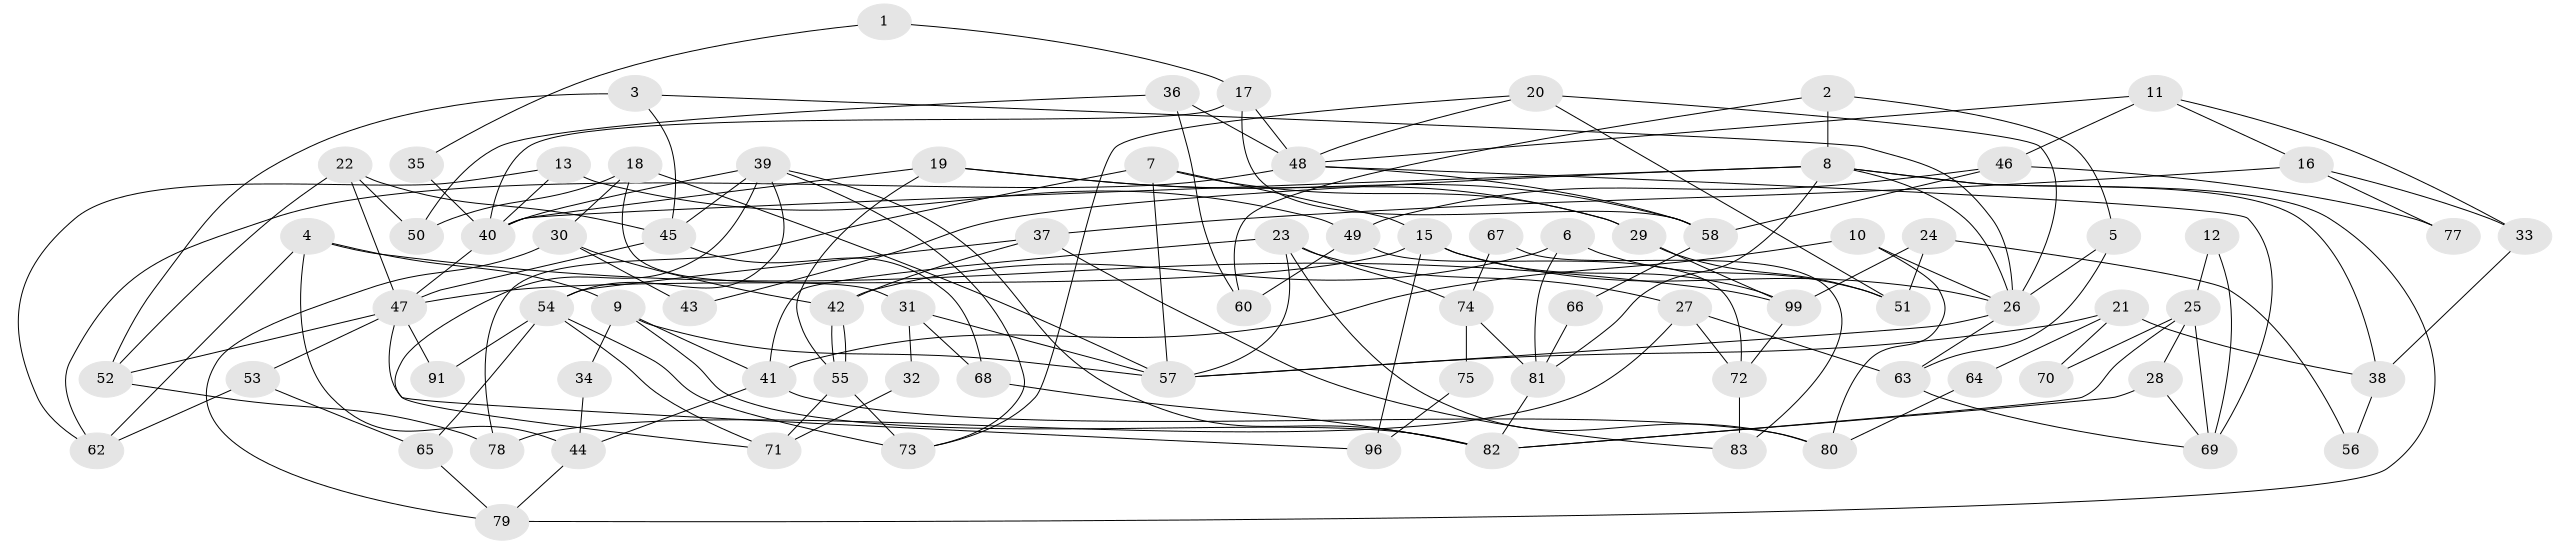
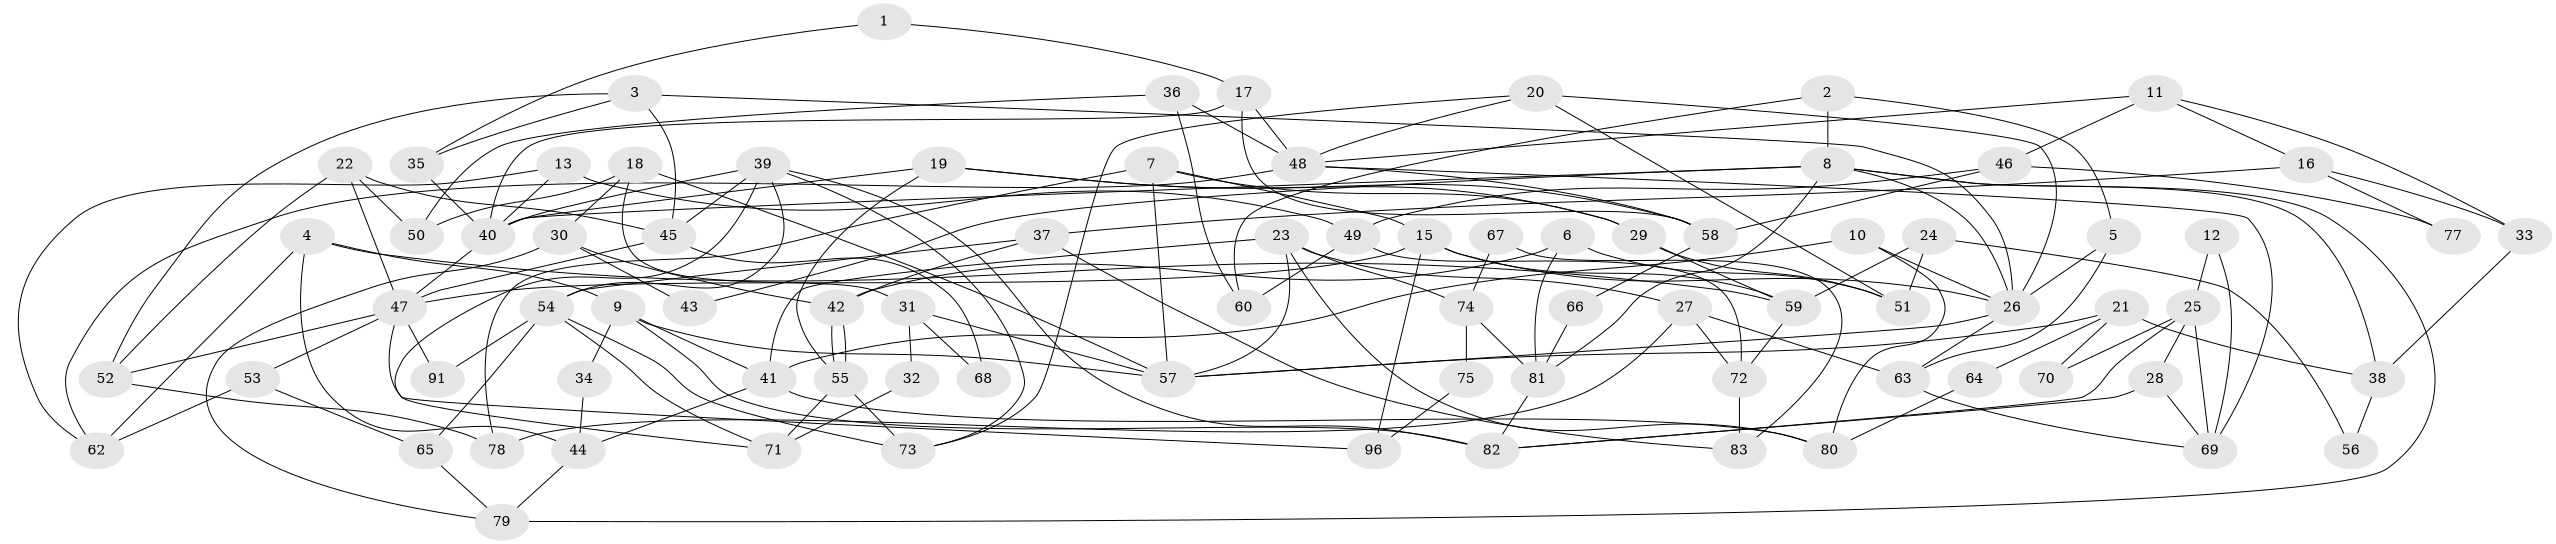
edge "3" -- "35": added
node "99": label "99" -> "59"
edge "68" -- "82": removed
